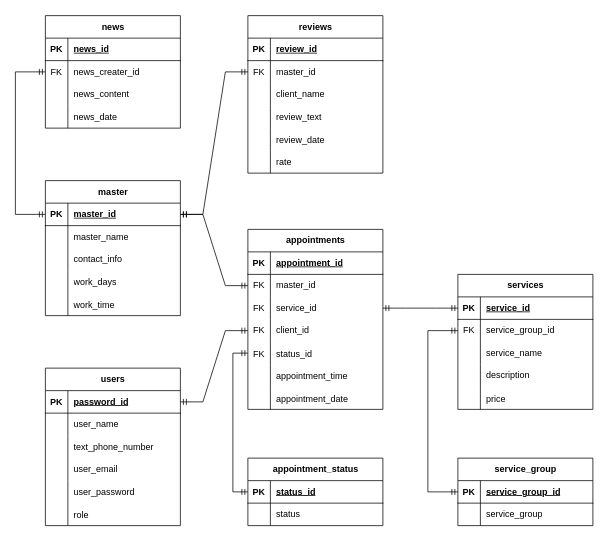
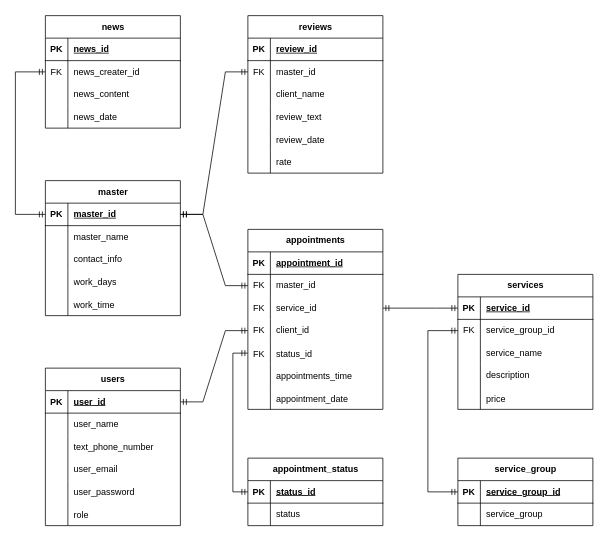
node "appointment_time": label "appointment_time" -> "appointments_time"
node "password_id": label "password_id" -> "user_id"
